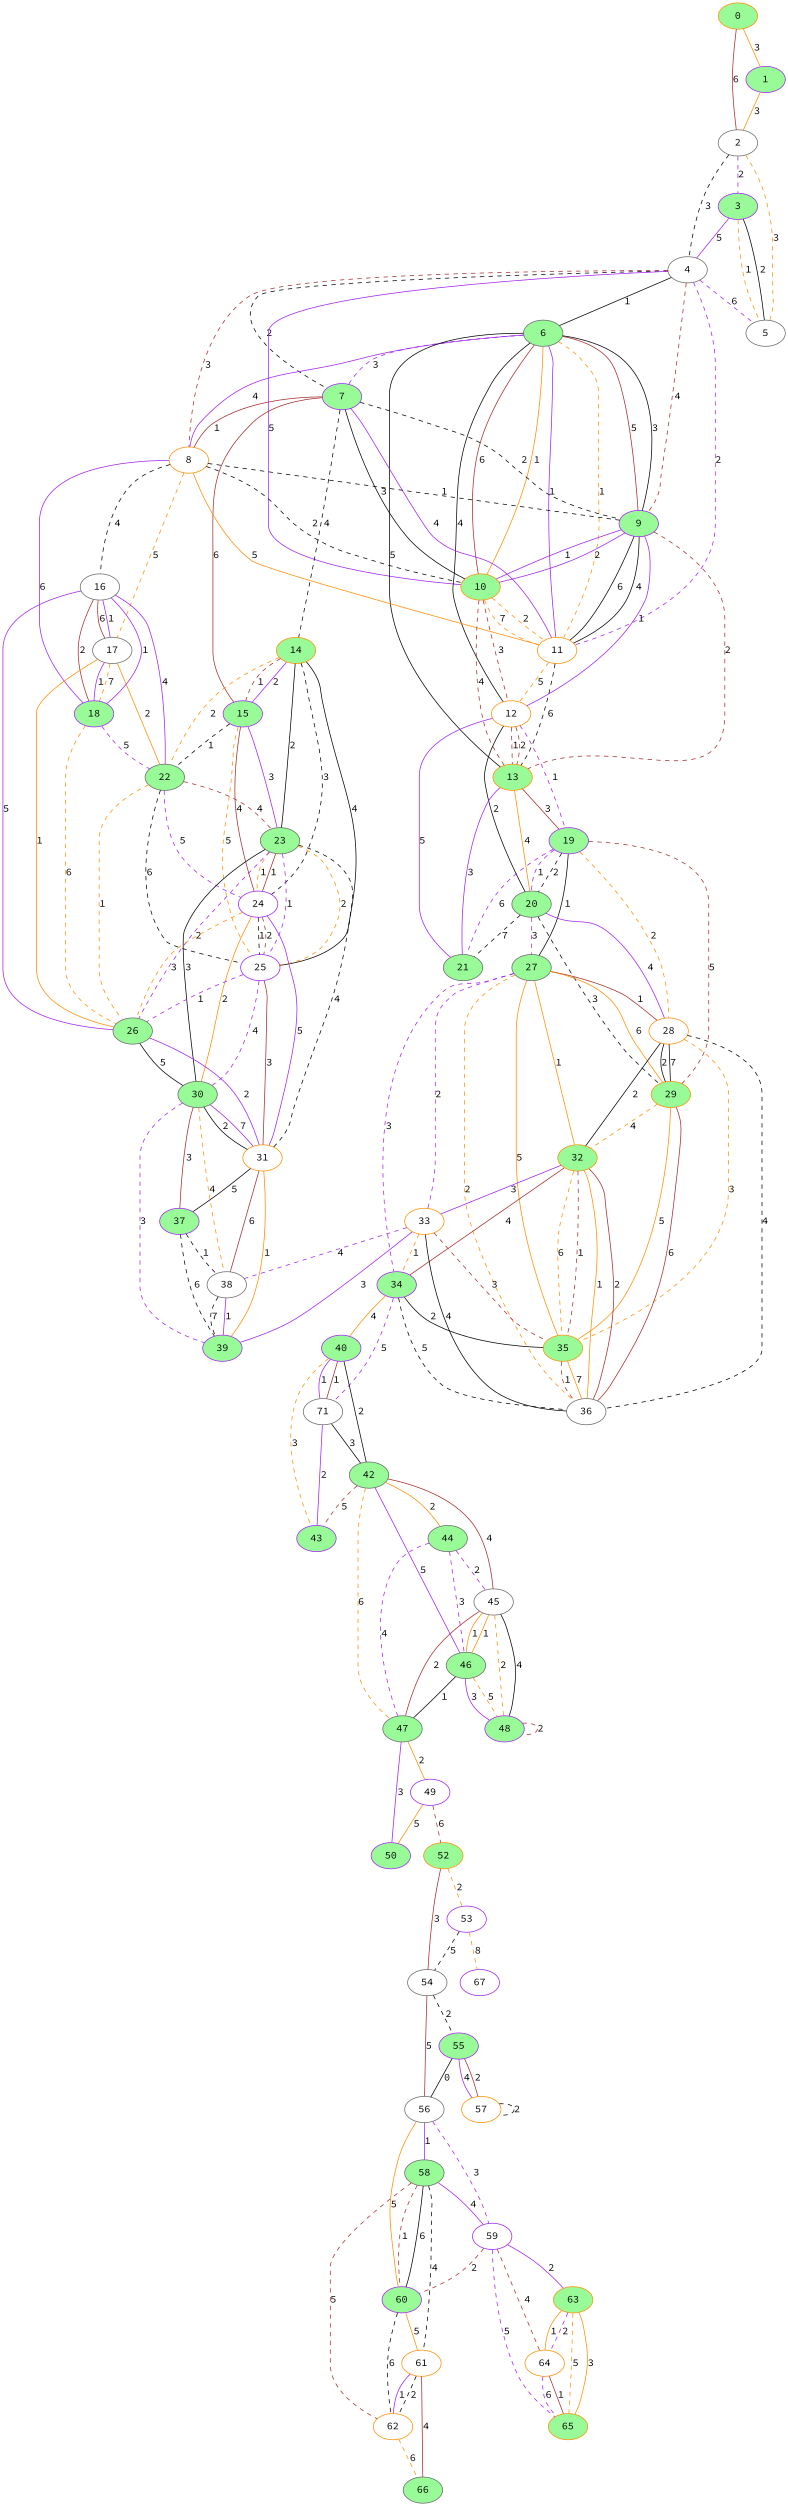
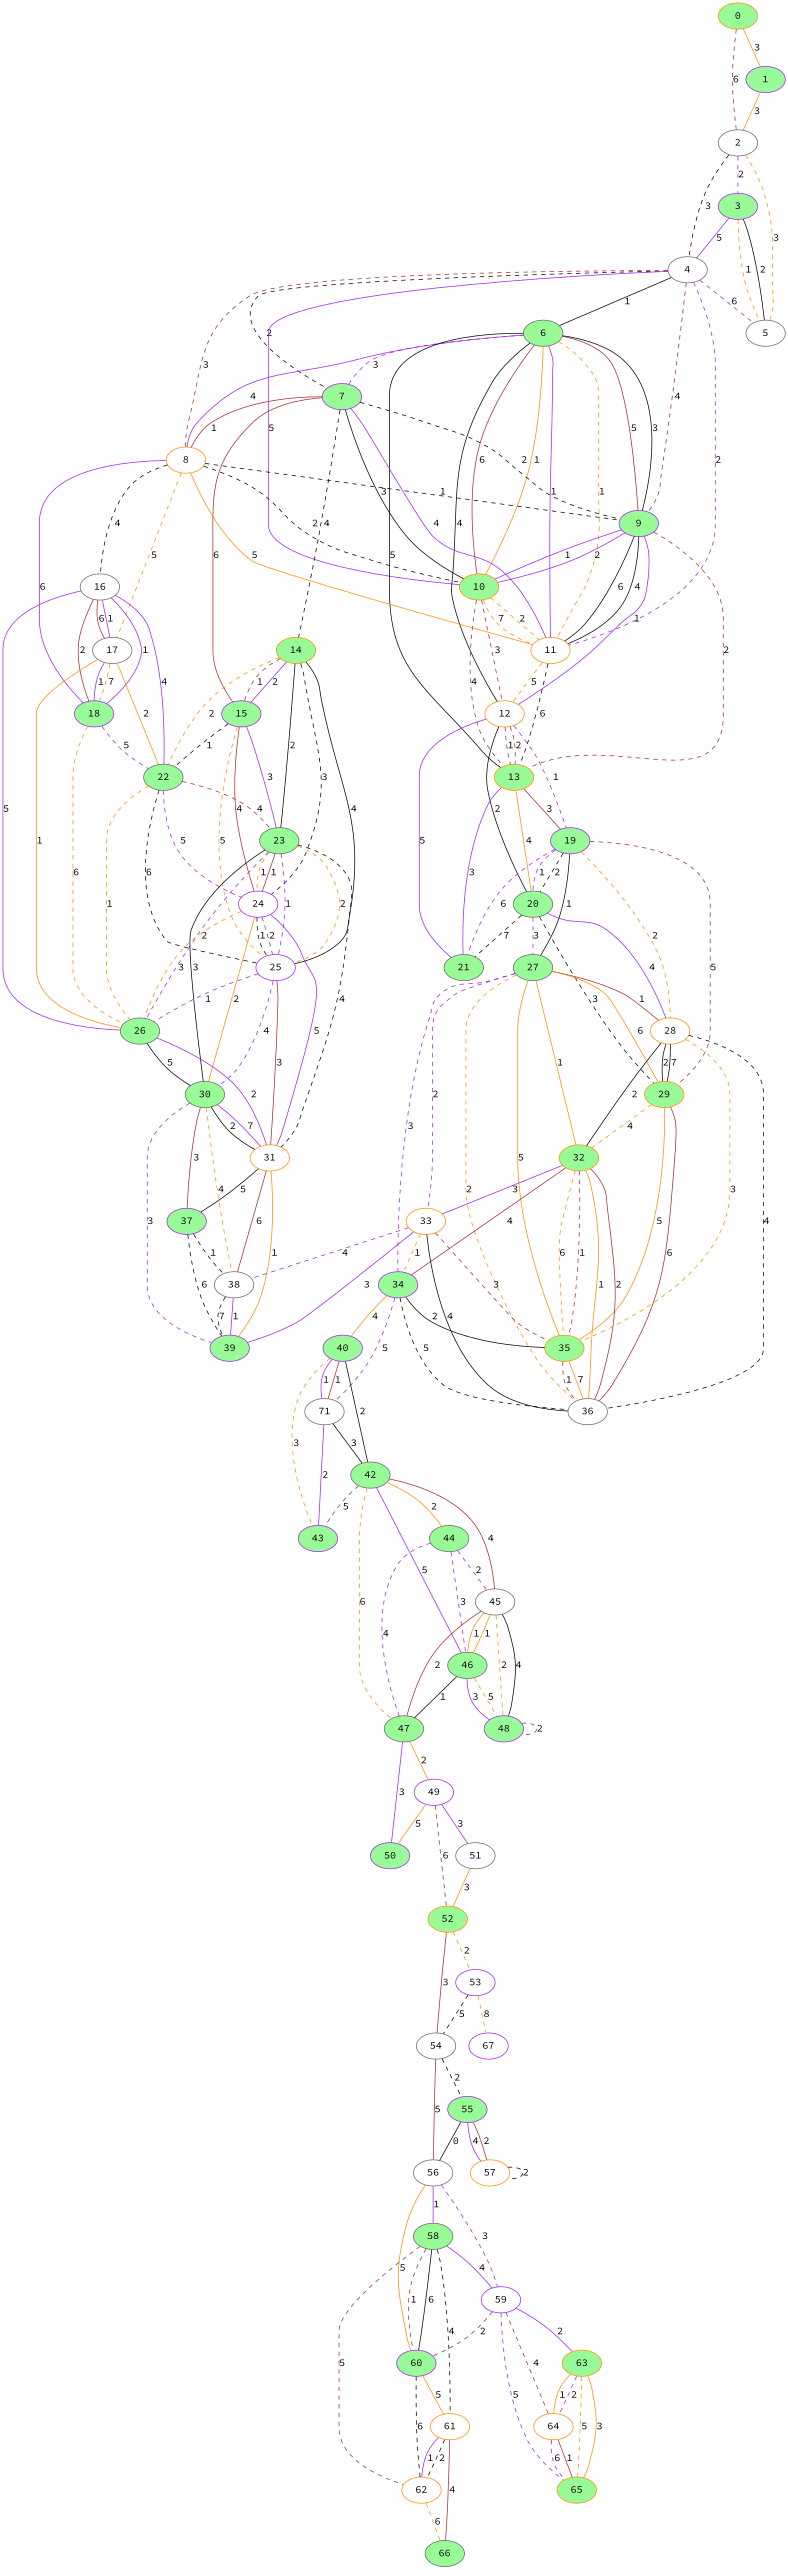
edge "0" -- "2": style solid -> dashed
node "51": added
